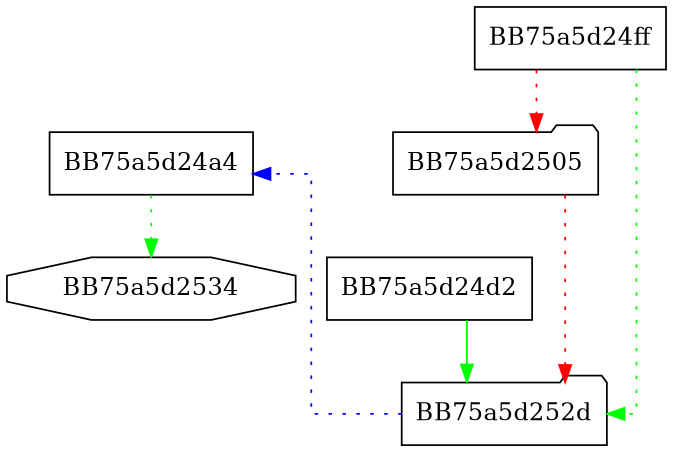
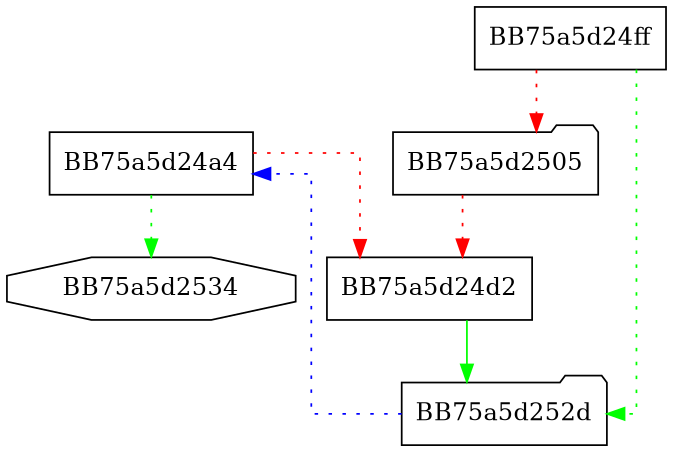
edge "BB75a5d24a4" -> "BB75a5d24d2": added
edge "BB75a5d2505" -> "BB75a5d252d": now "BB75a5d2505" -> "BB75a5d24d2"
